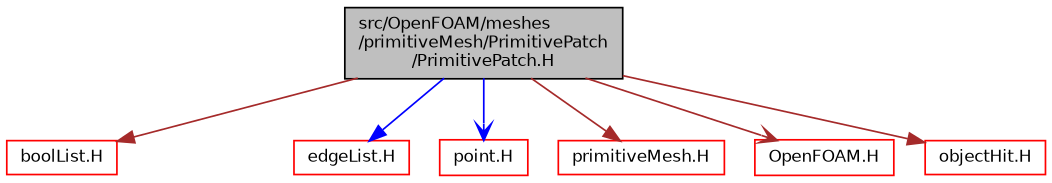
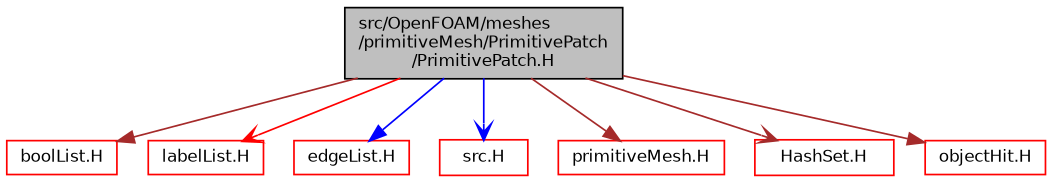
node "labelList.H": added
node "point.H": label "point.H" -> "src.H"
node "OpenFOAM.H": label "OpenFOAM.H" -> "HashSet.H"
